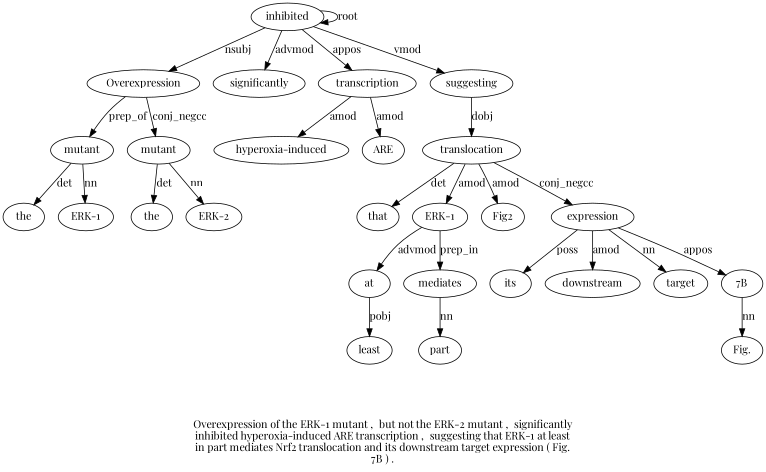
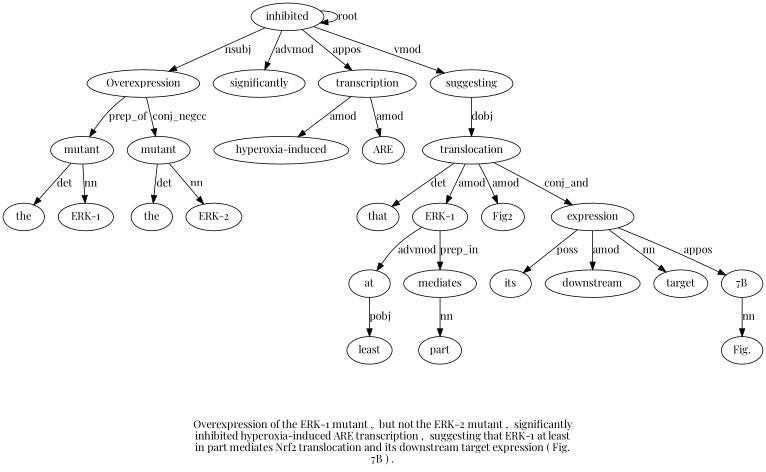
edge "translocation" -> "expression": label "conj_negcc" -> "conj_and"
